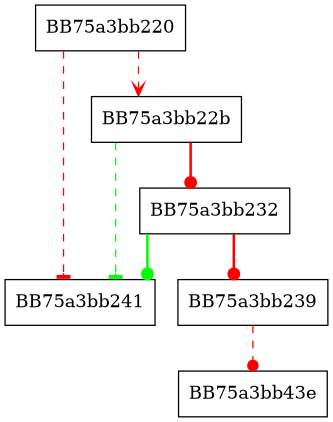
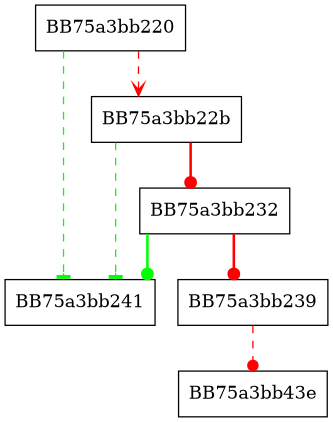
edge "BB75a3bb220" -> "BB75a3bb241": color red -> green
